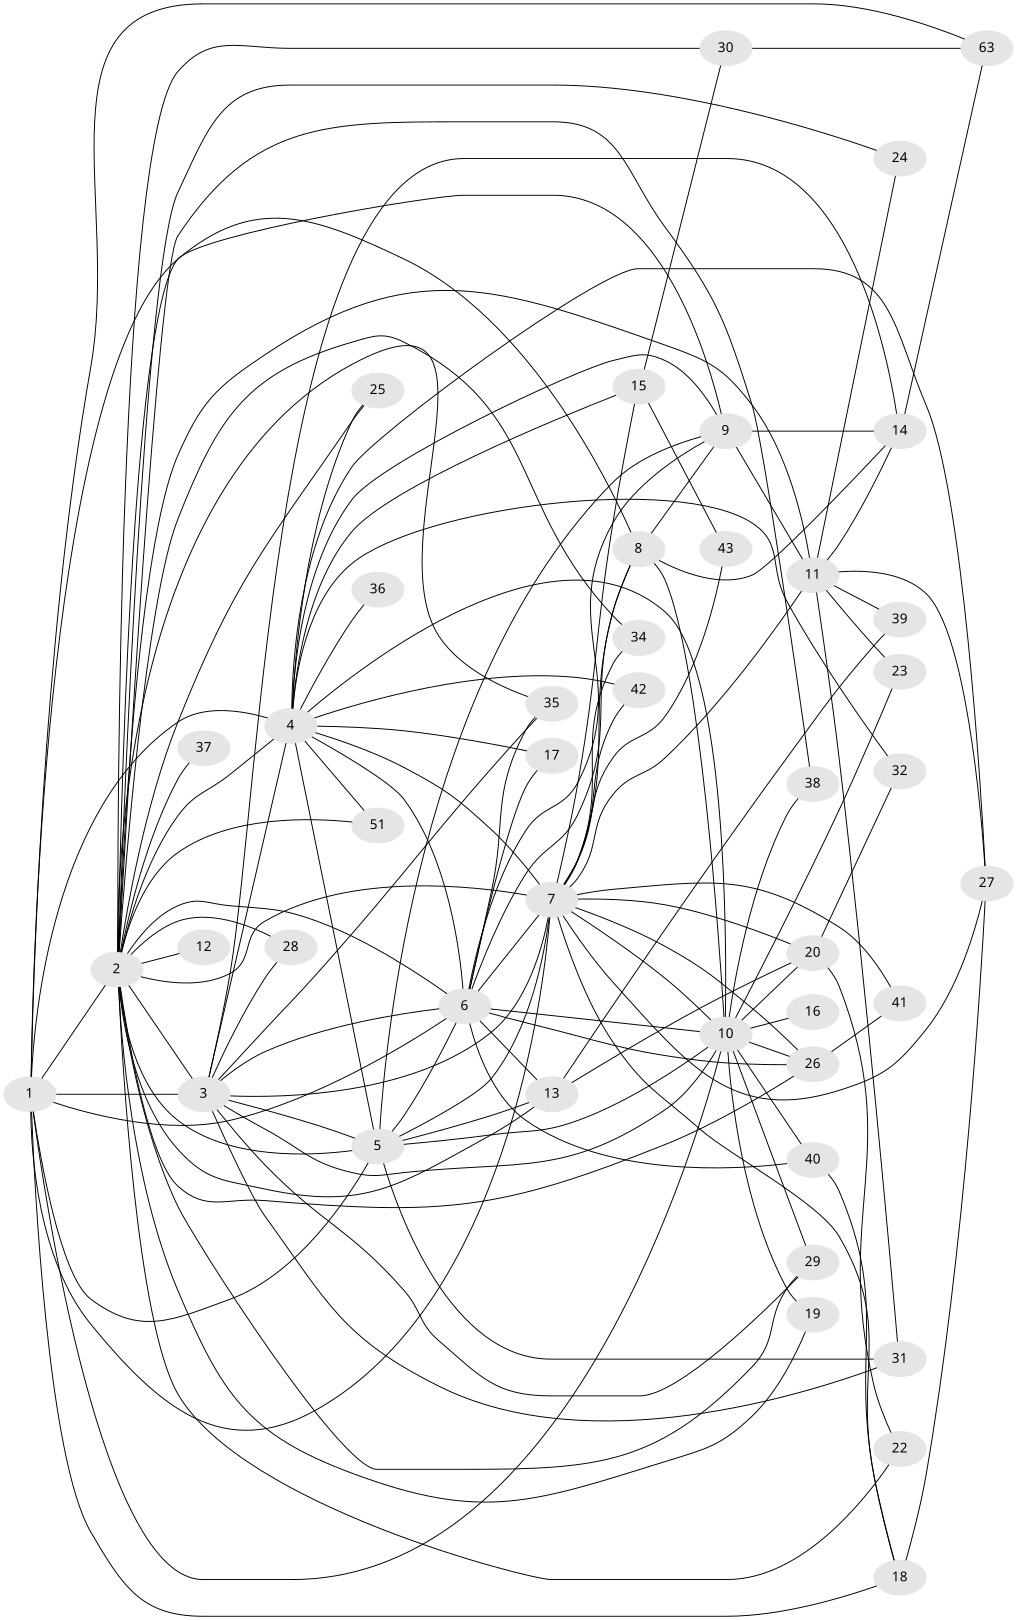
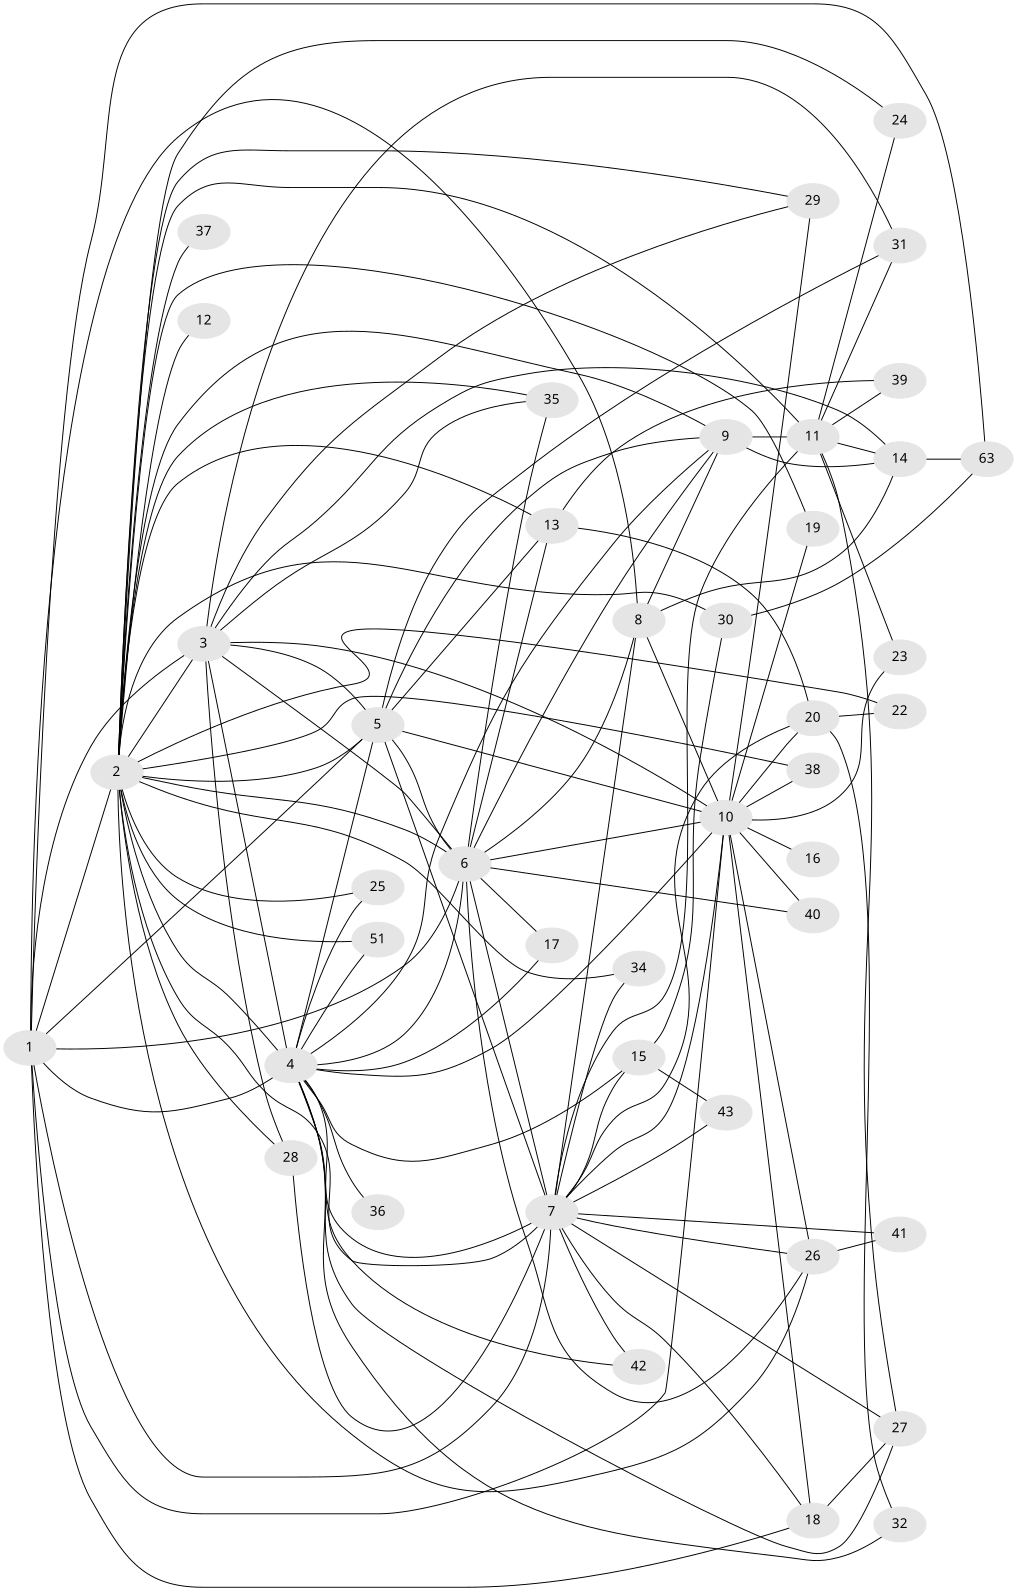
edge "7" -- "3": now "7" -- "28"
edge "40" -- "18": now "10" -- "18"
